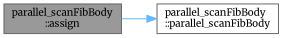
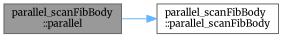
node "parallel_scanFibBody ::assign": label "parallel_scanFibBody ::assign" -> "parallel_scanFibBody ::parallel"
